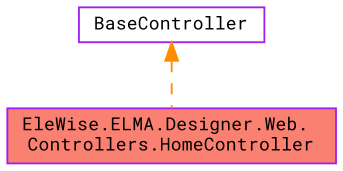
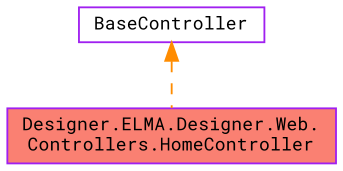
node "EleWise.ELMA.Designer.Web. Controllers.HomeController": label "EleWise.ELMA.Designer.Web. Controllers.HomeController" -> "Designer.ELMA.Designer.Web. Controllers.HomeController"
